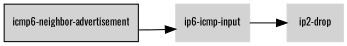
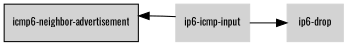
node "ip2-drop": label "ip2-drop" -> "ip6-drop"
edge "icmp6-neighbor-advertisement" -> "ip6-icmp-input": reversed
